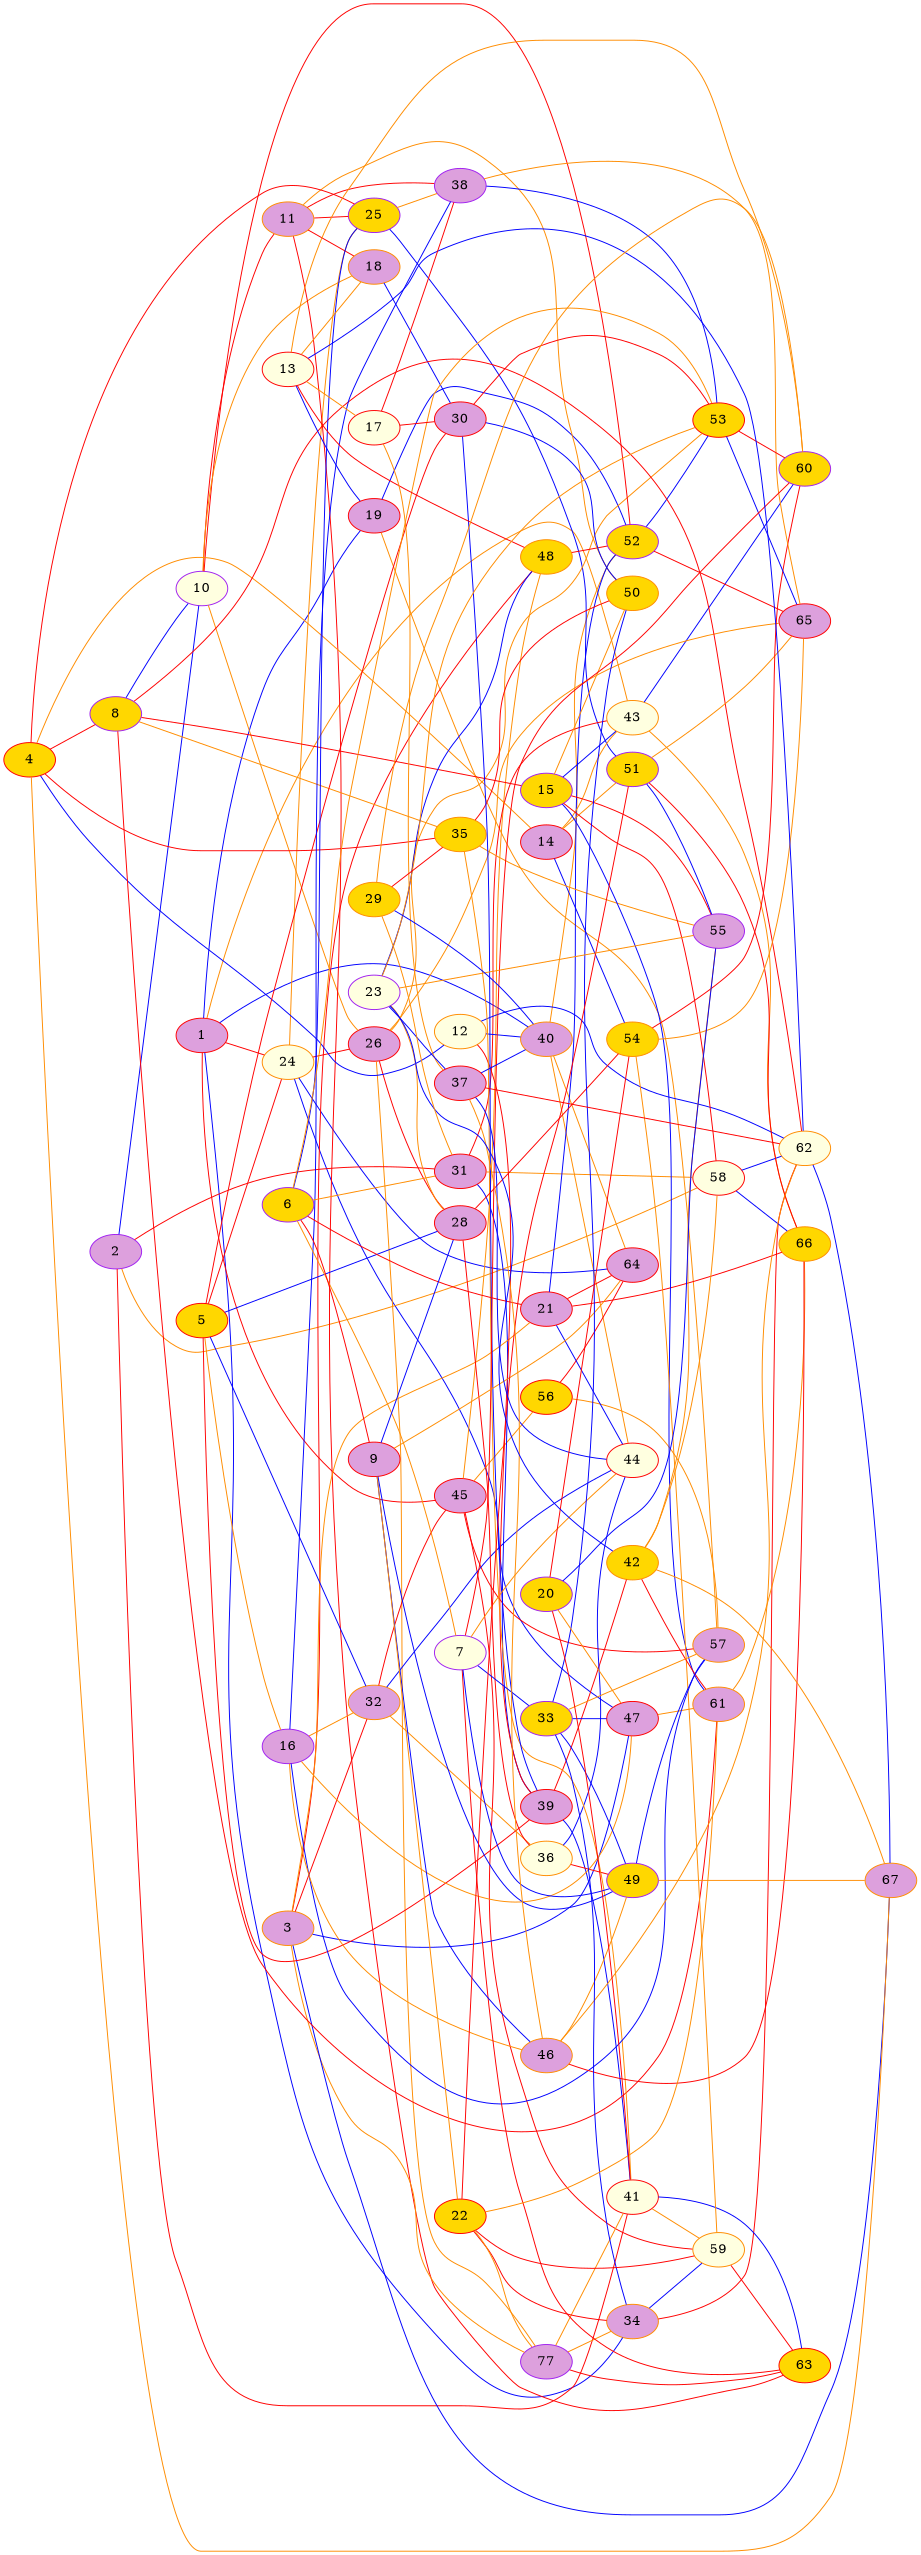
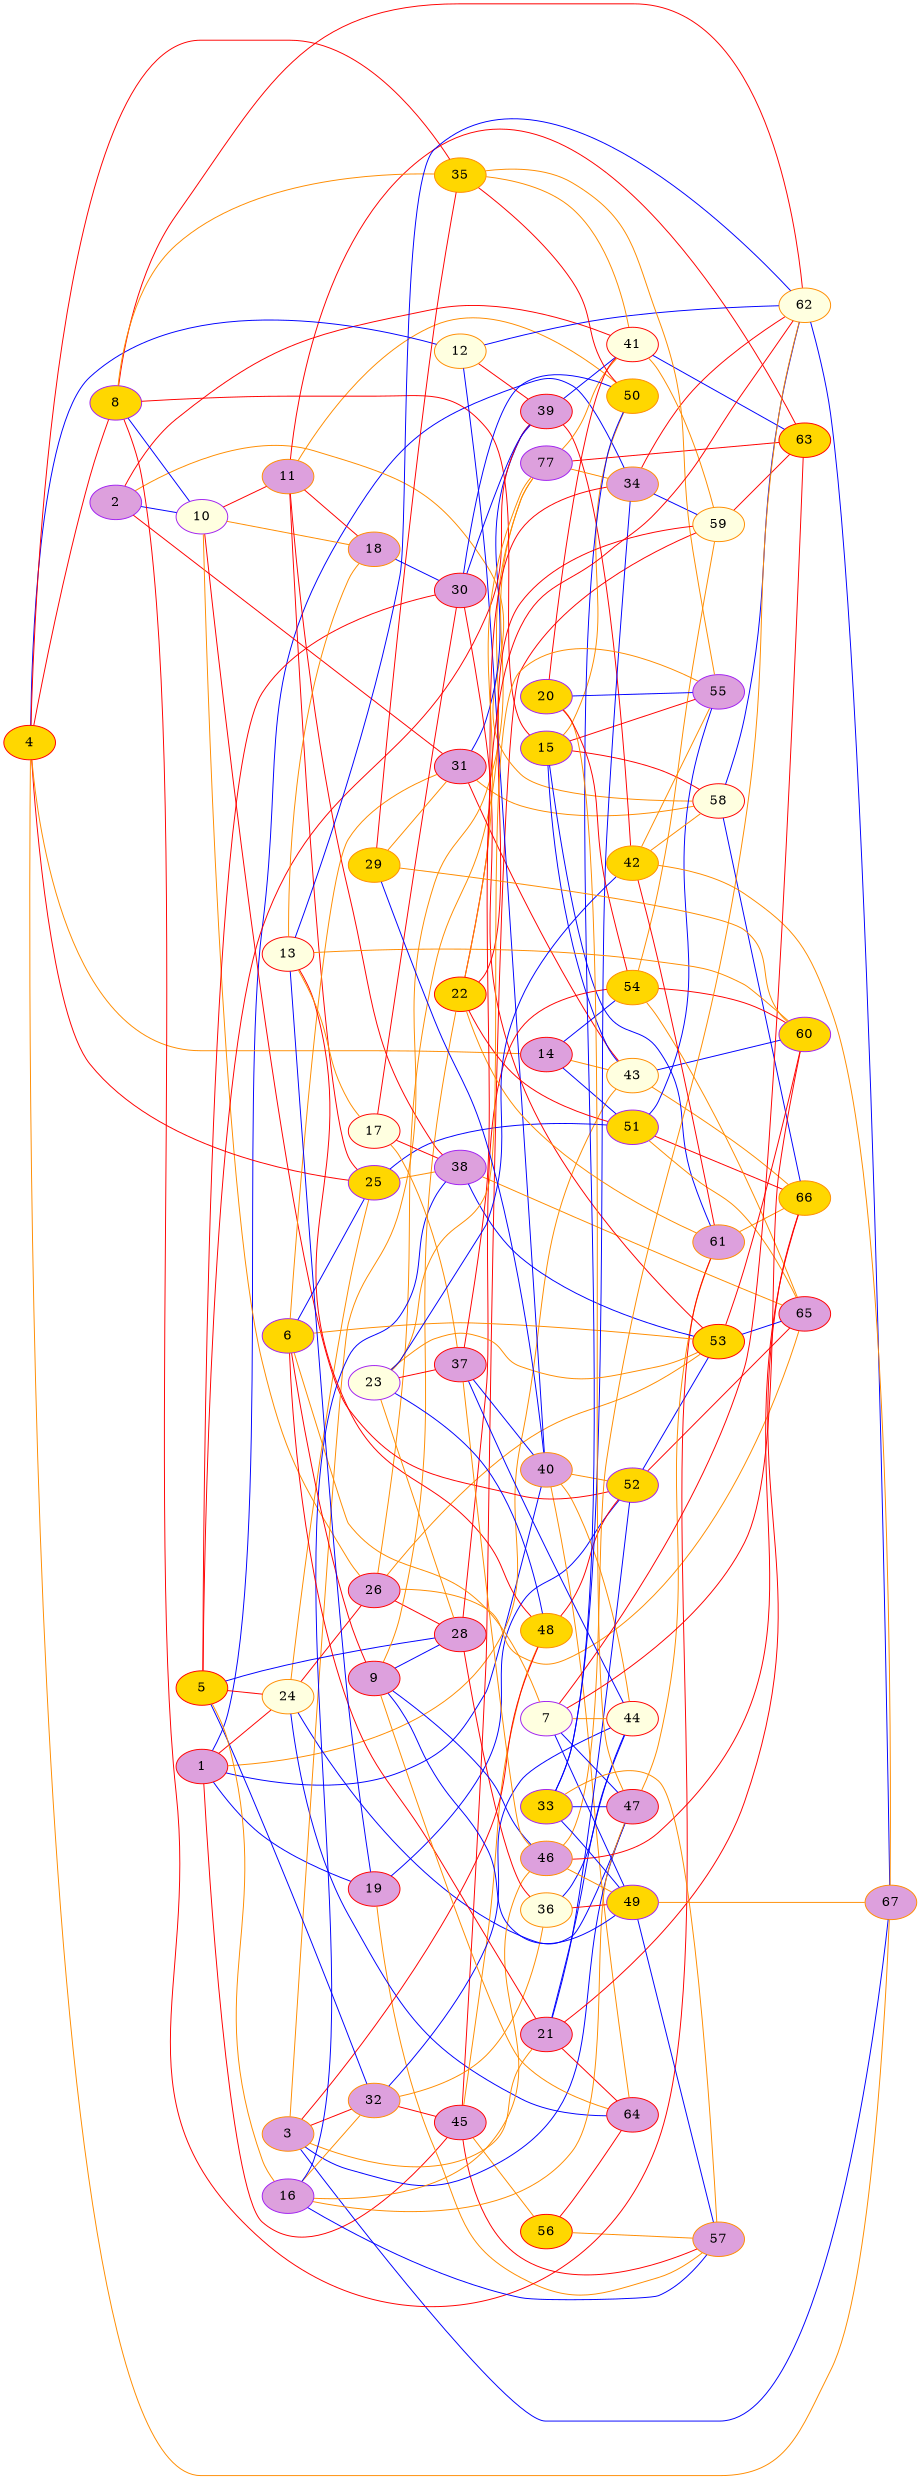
edge "51" -- "14": color darkorange -> blue
edge "23" -- "37": color blue -> red
edge "7" -- "33": now "7" -- "47"
